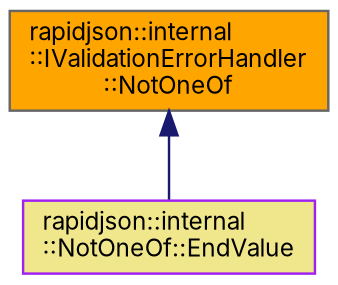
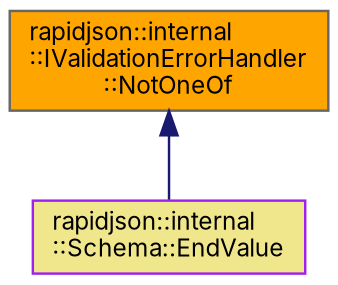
node "rapidjson::internal ::NotOneOf::EndValue": label "rapidjson::internal ::NotOneOf::EndValue" -> "rapidjson::internal ::Schema::EndValue"
